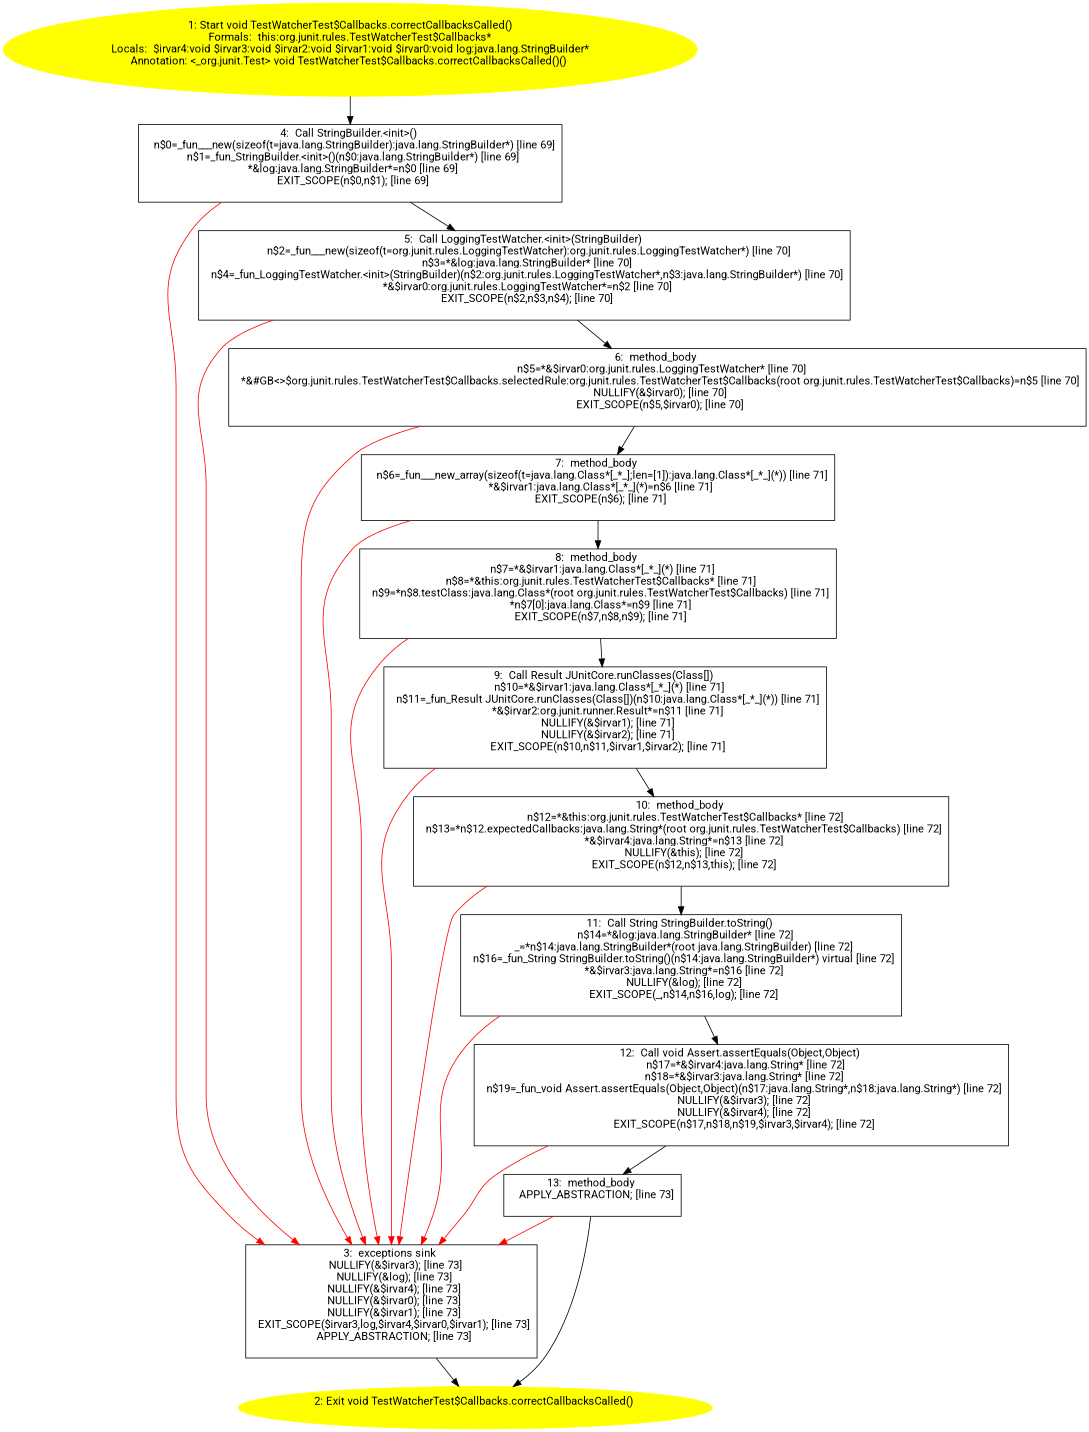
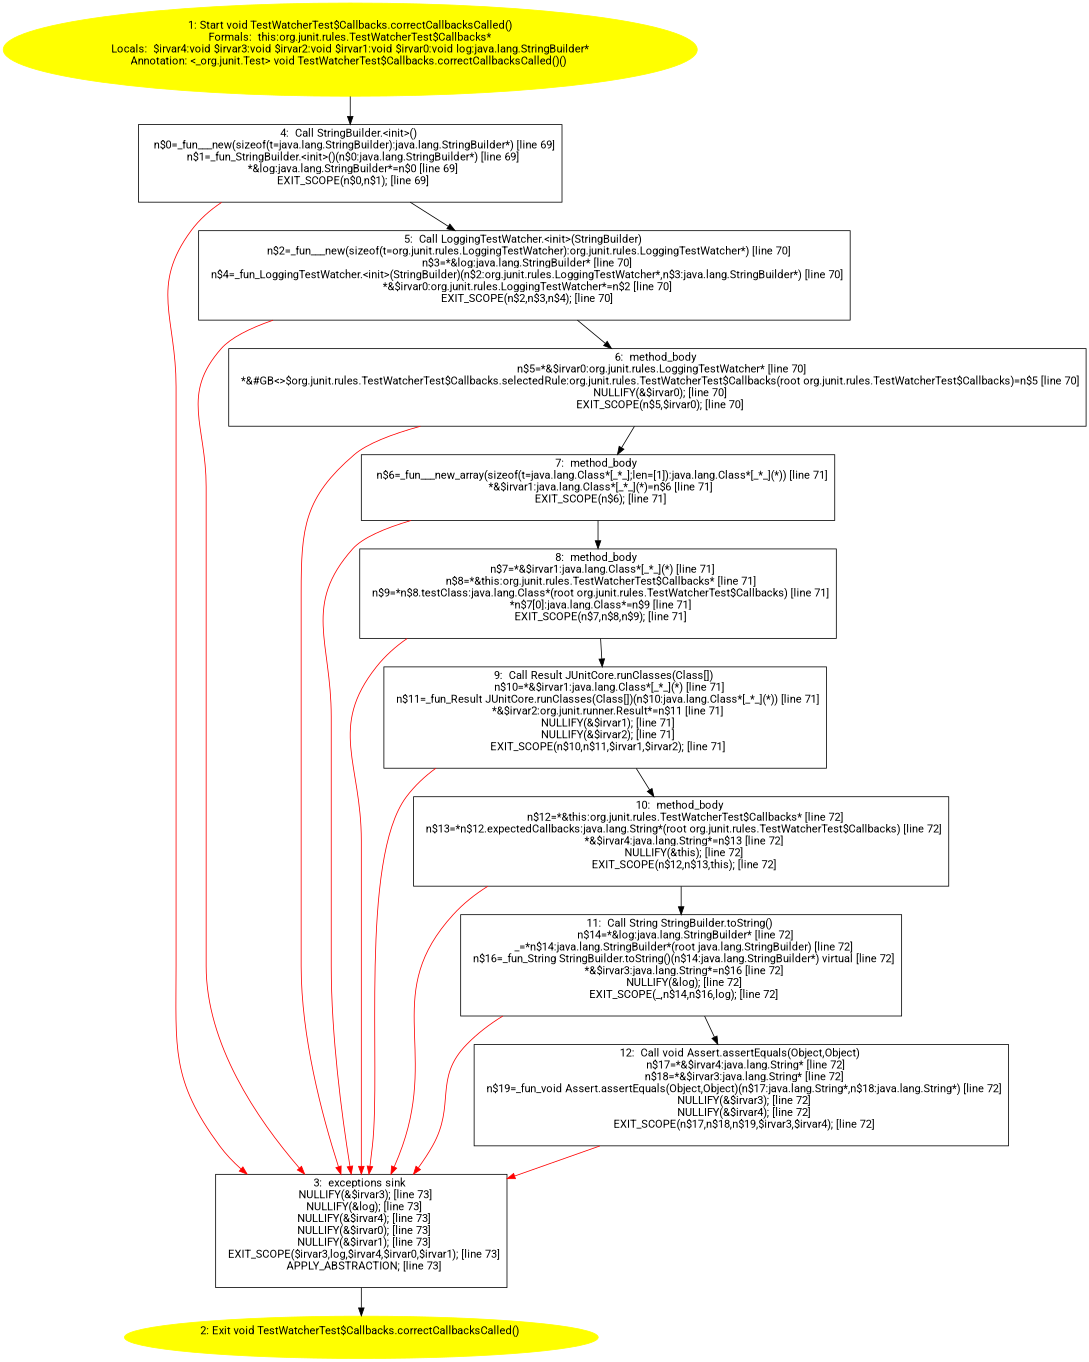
node "13:  method_body APPLY_ABSTRACTION; [line 73]": removed
